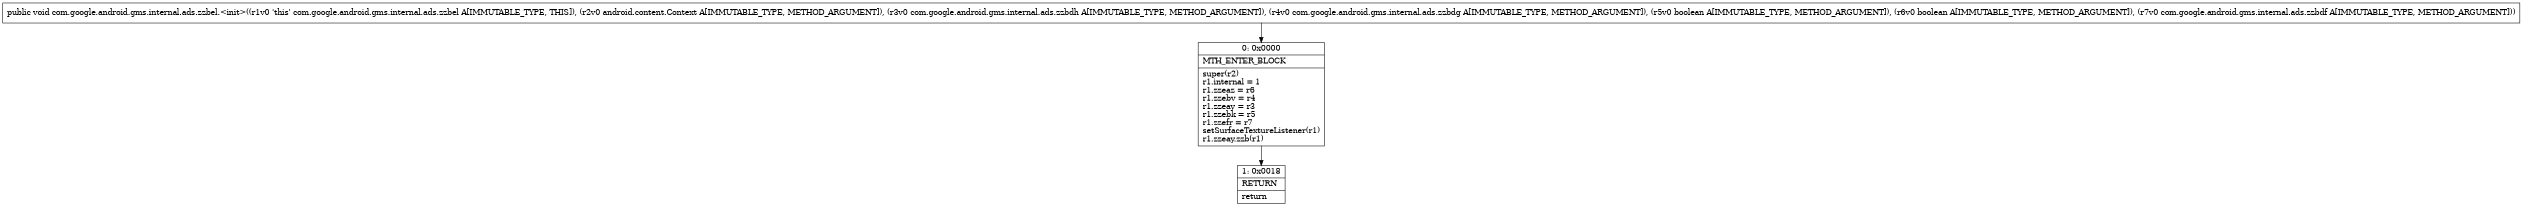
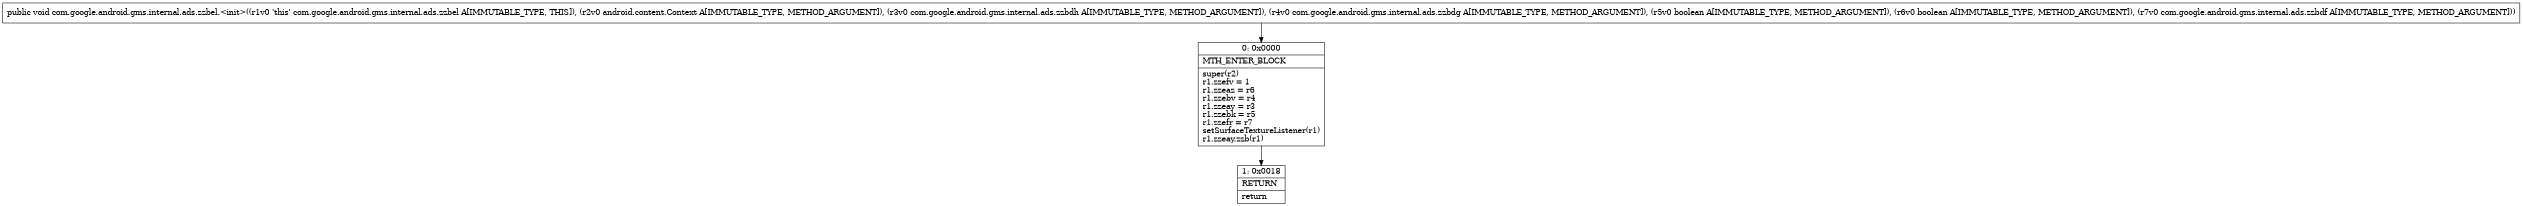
node "0: 0x0000": text "r1.internal = 1" -> "r1.zzefv = 1"
